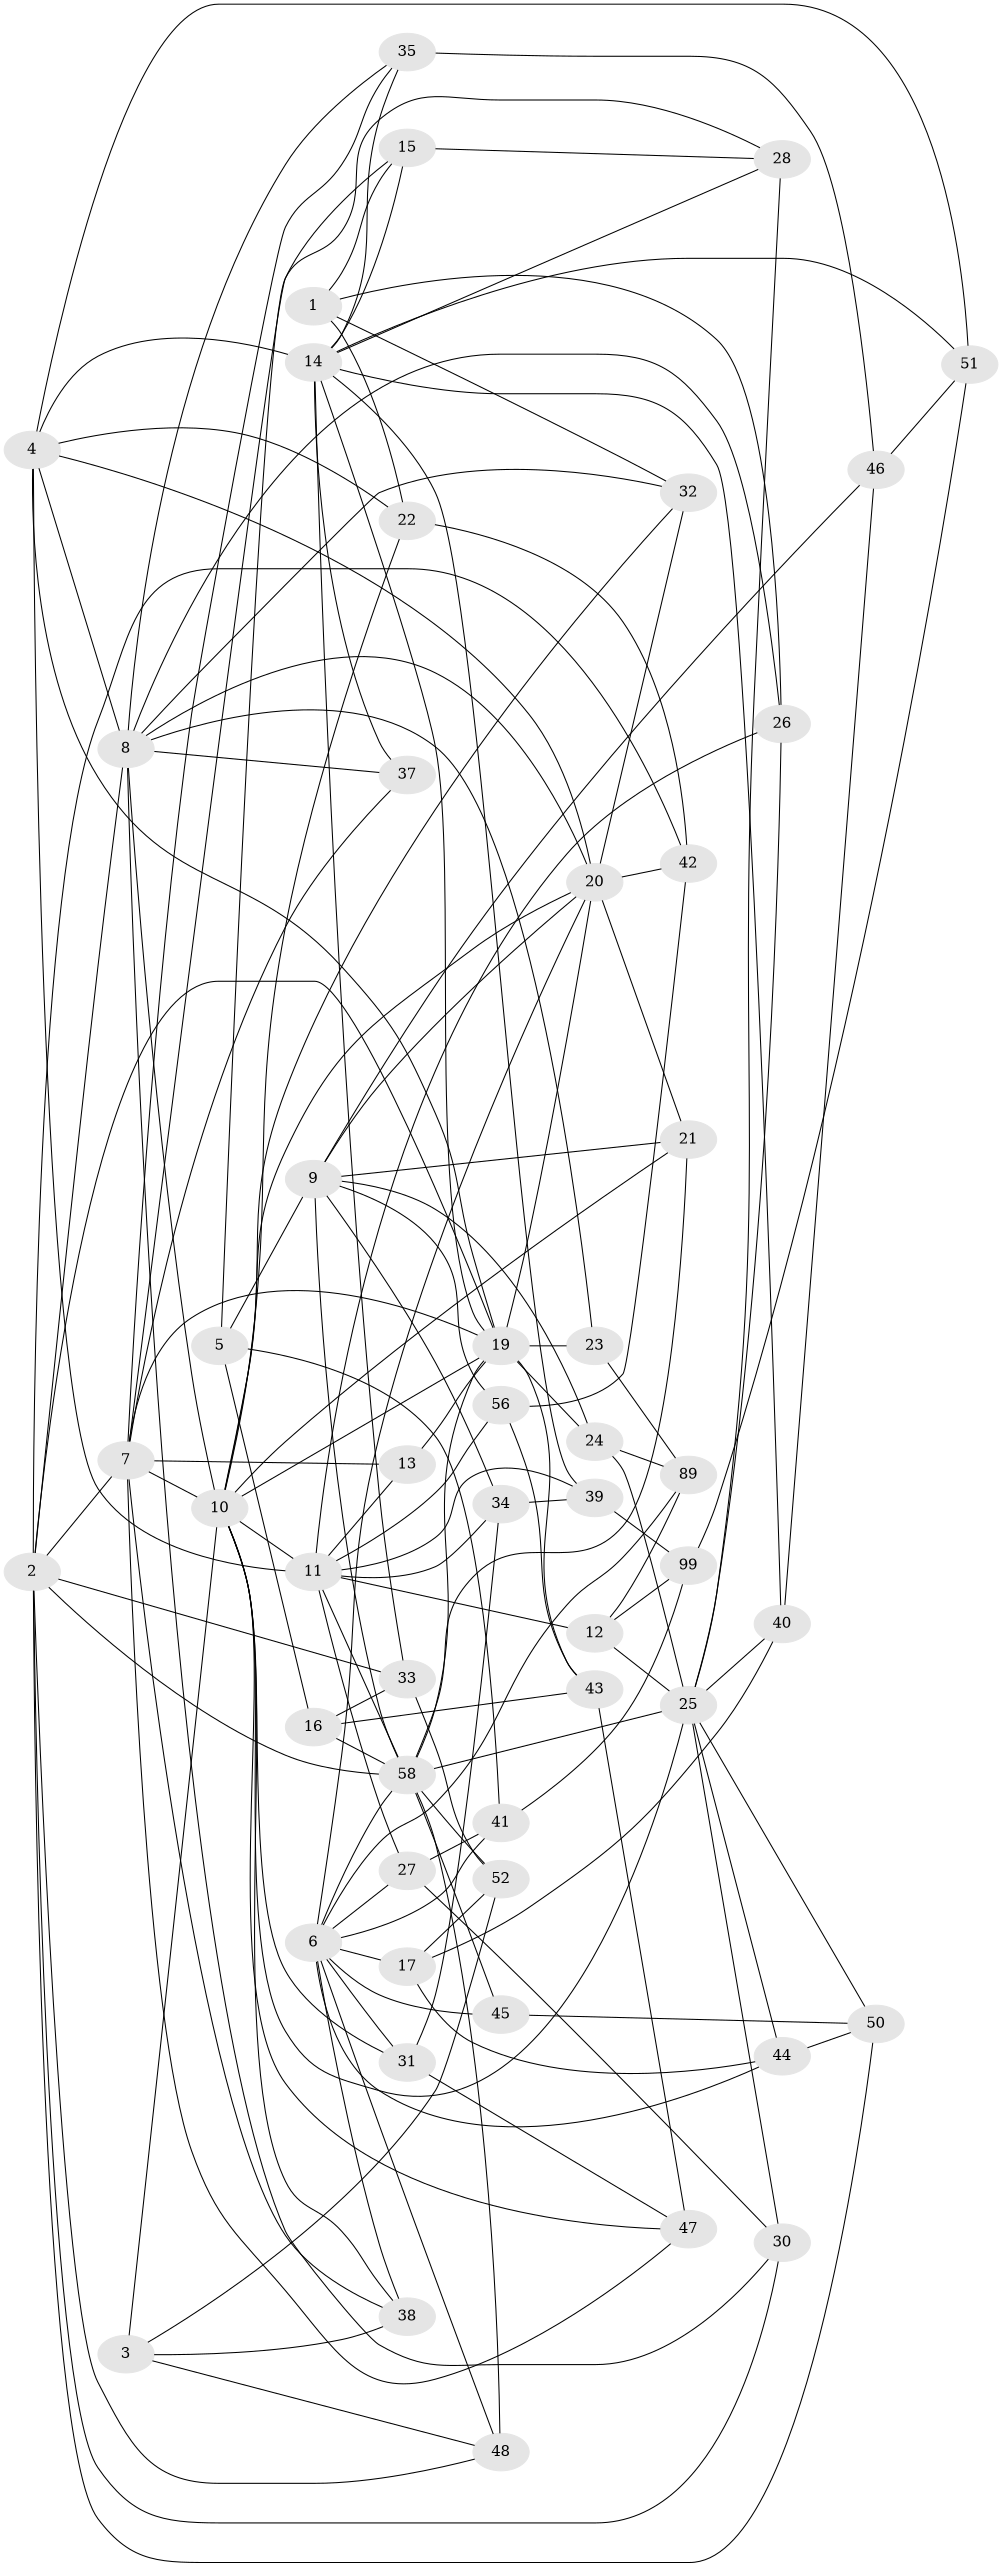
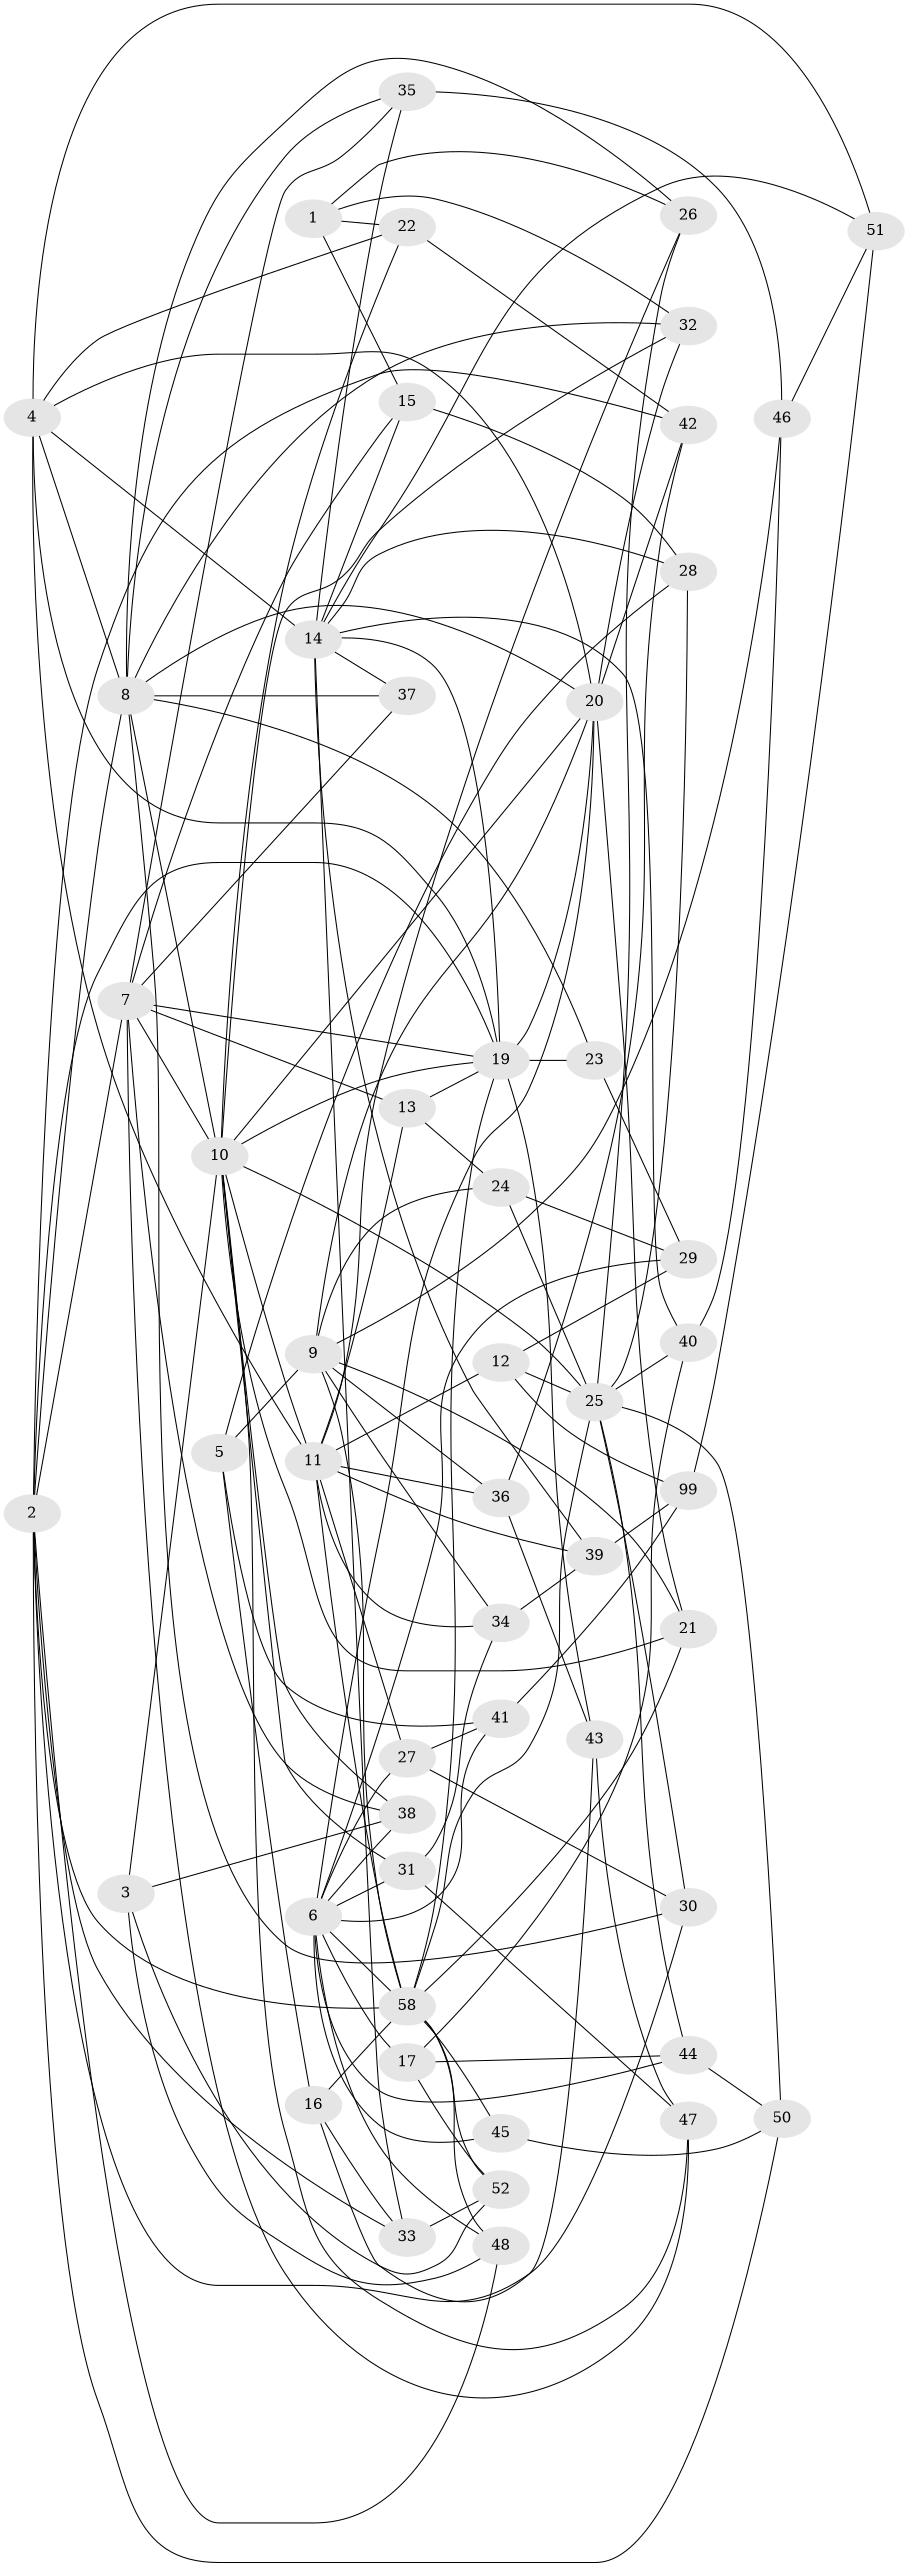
edge "19" -- "24": now "13" -- "24"
node "56": label "56" -> "36"
node "89": label "89" -> "29"
